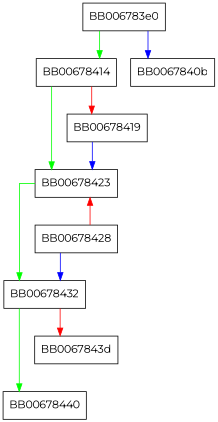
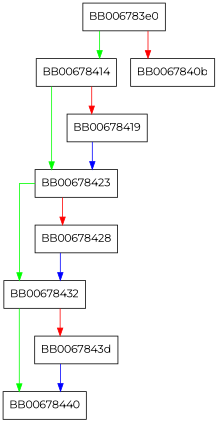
edge "BB006783e0" -> "BB0067840b": color blue -> red
edge "BB00678428" -> "BB00678423": reversed
edge "BB0067843d" -> "BB00678440": added
